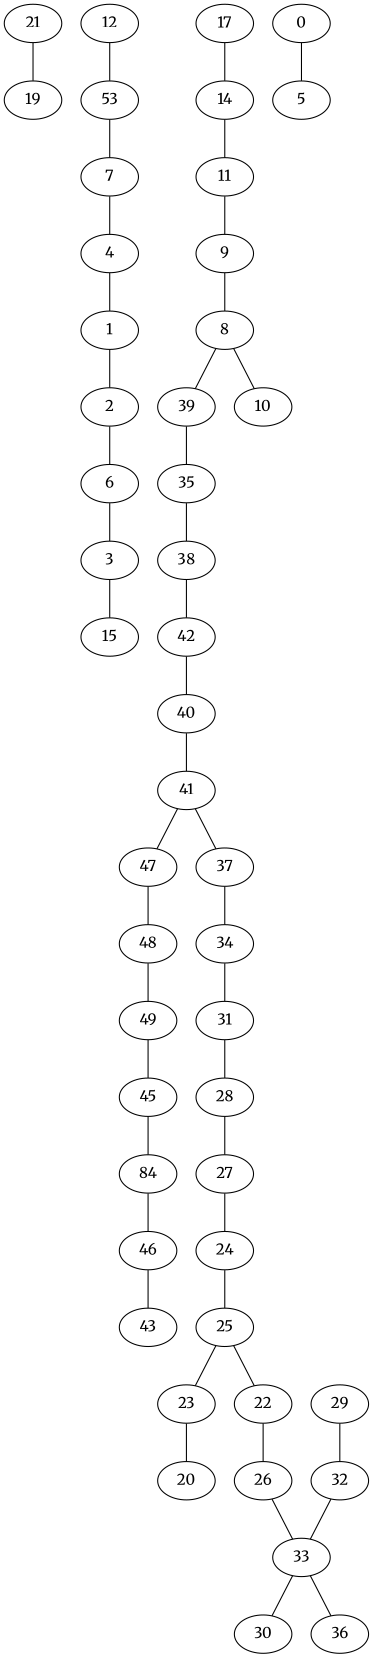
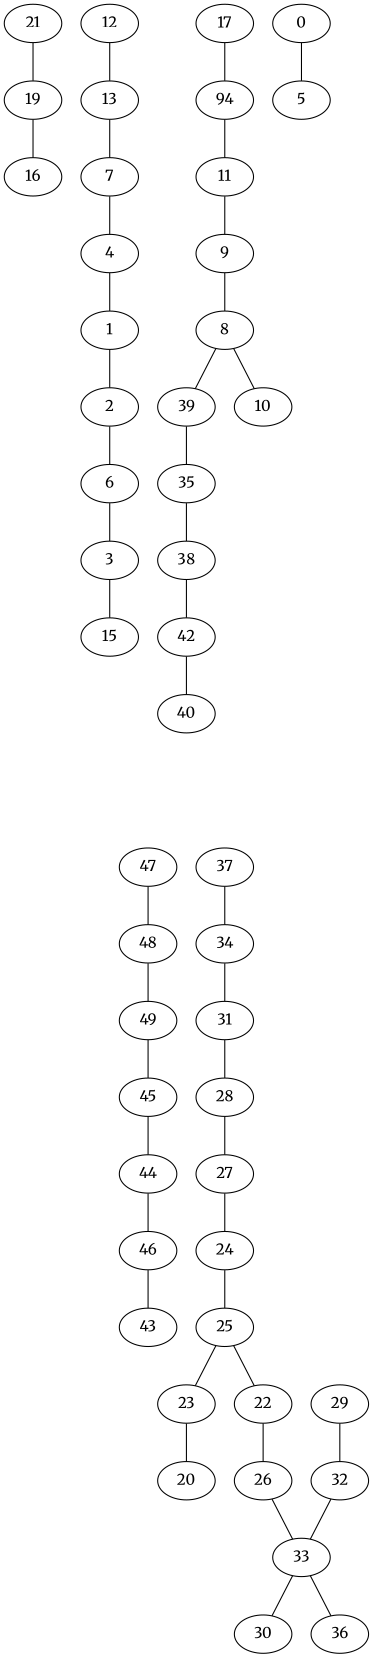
node "53": label "53" -> "13"
node "14": label "14" -> "94"
node "16": added
node "41": removed
node "84": label "84" -> "44"
